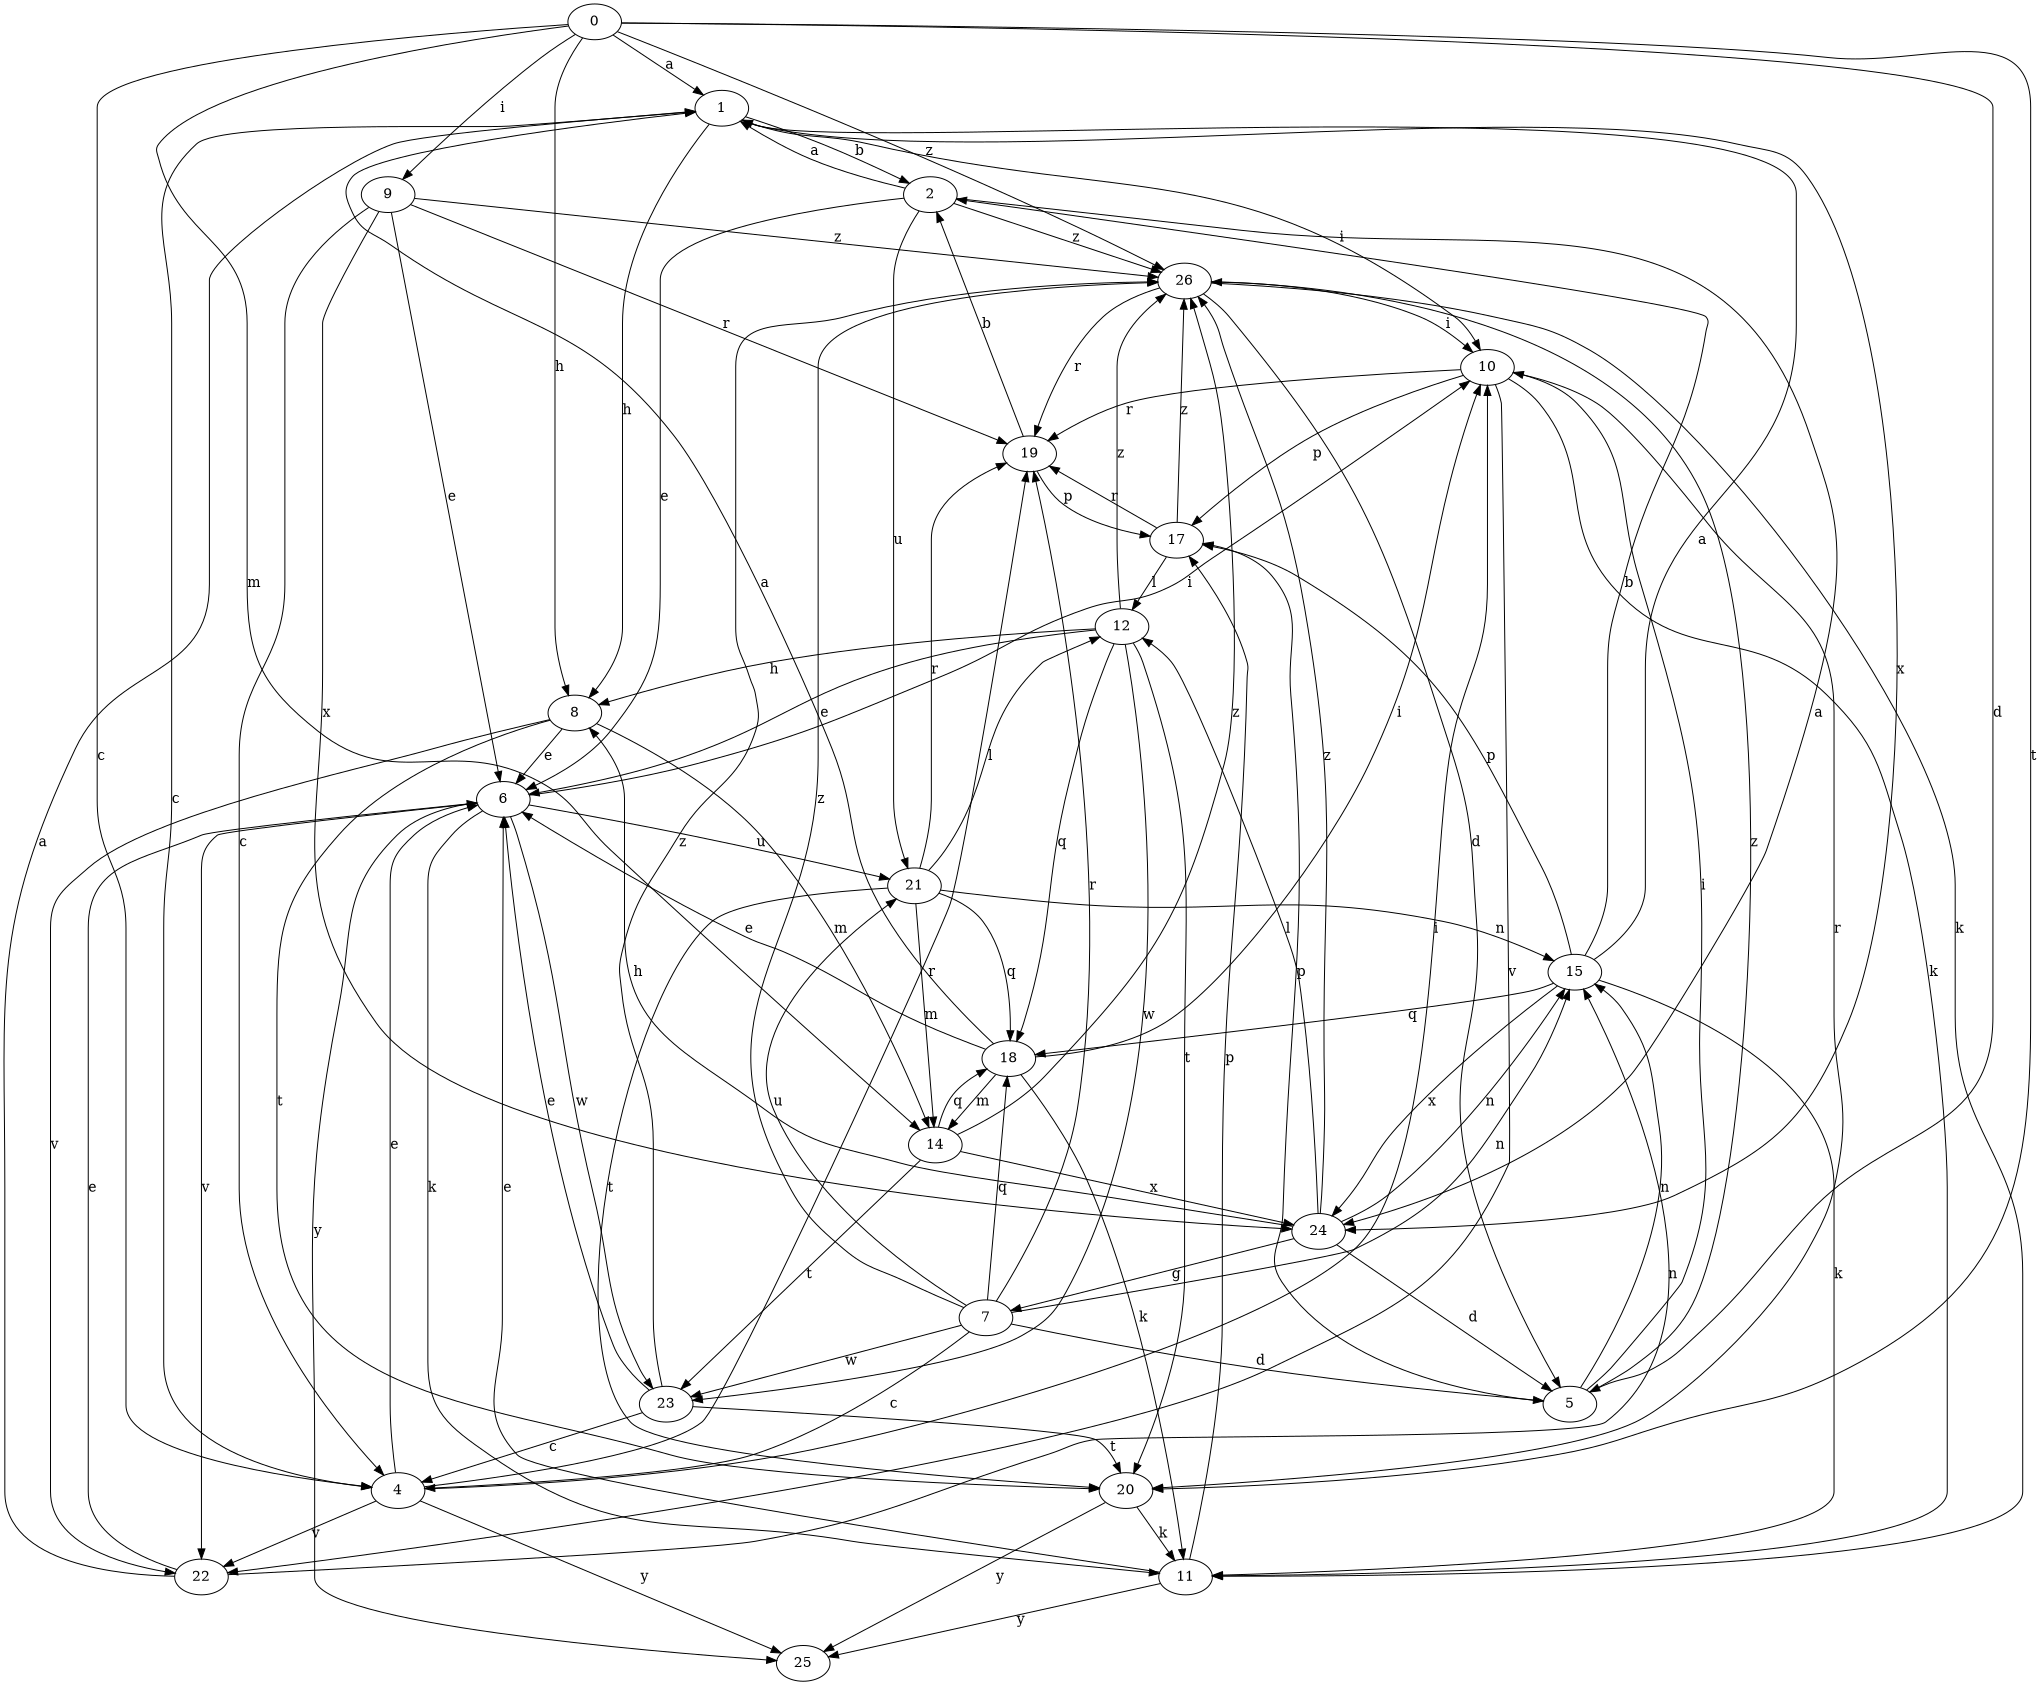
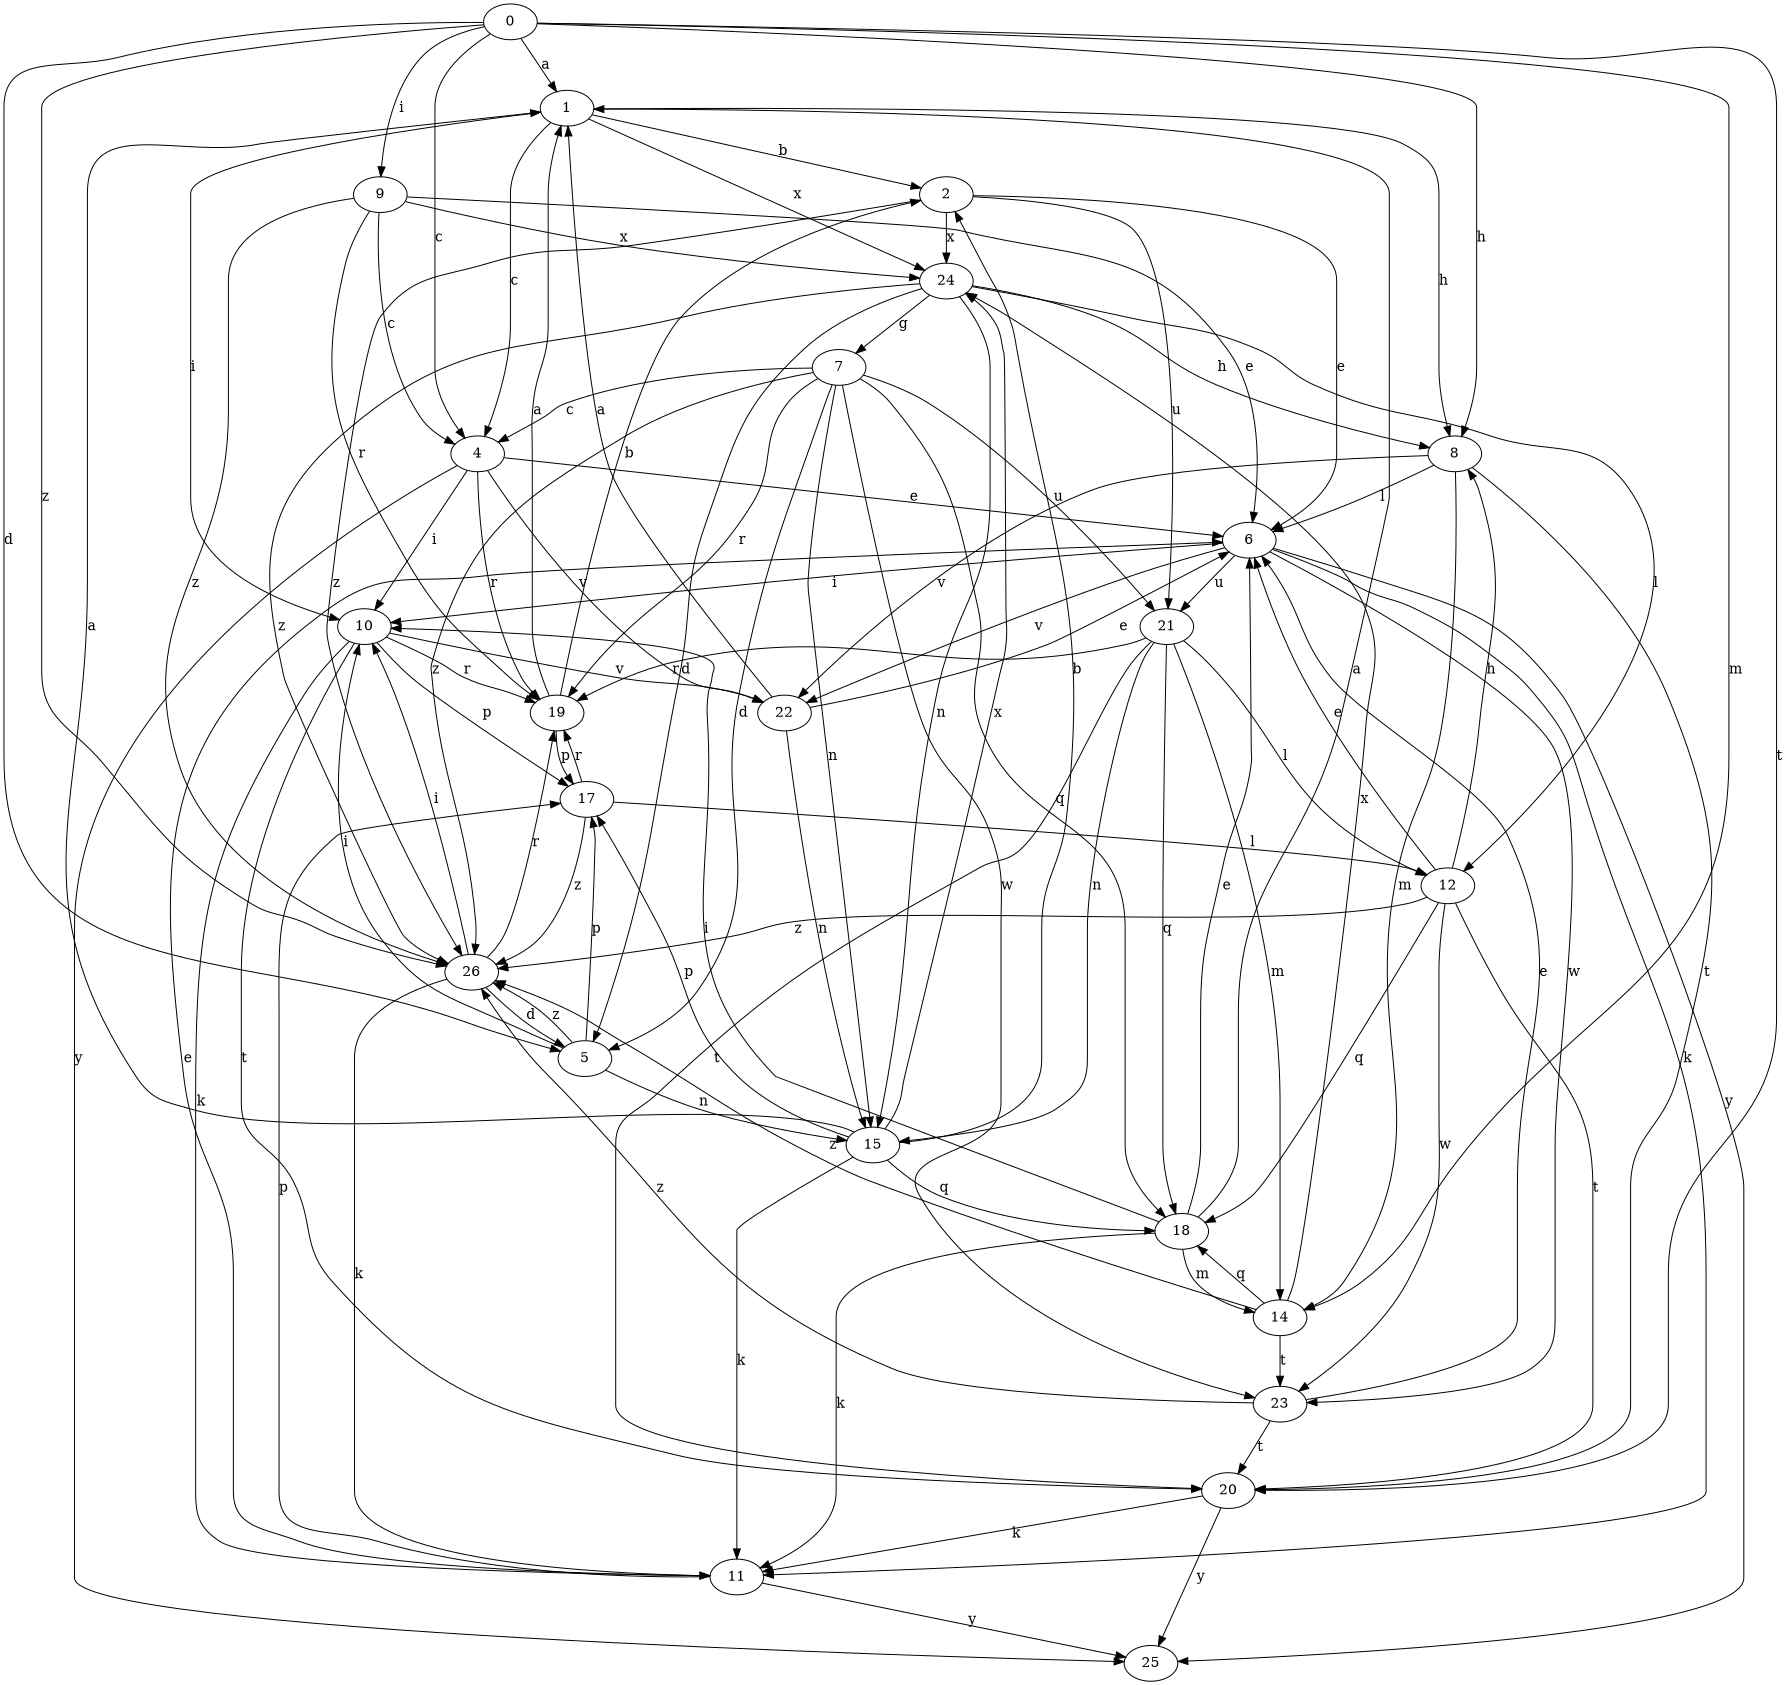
edge "2" -> "1": now "19" -> "1"
edge "2" -> "24": label "a" -> "x"
edge "8" -> "6": label "e" -> "l"
edge "10" -> "20": label "r" -> "t"
edge "23" -> "4": removed, label "c"
